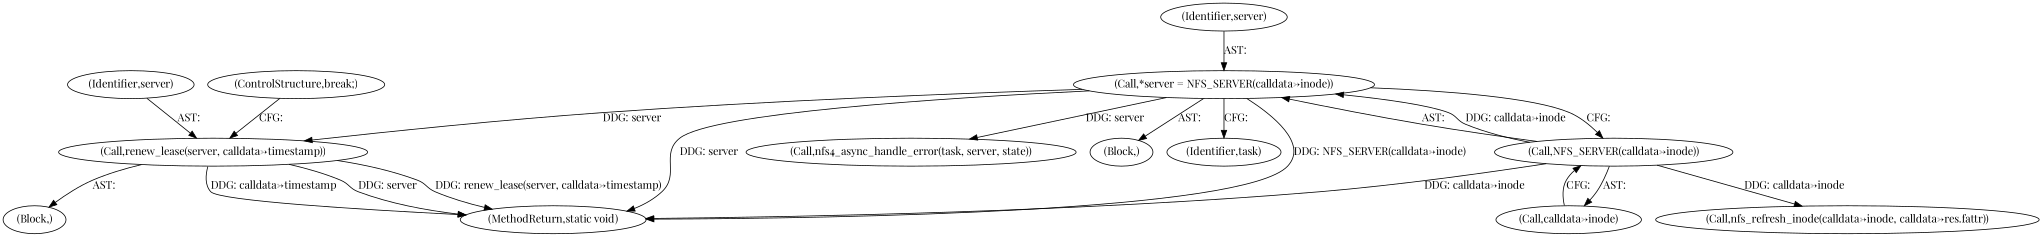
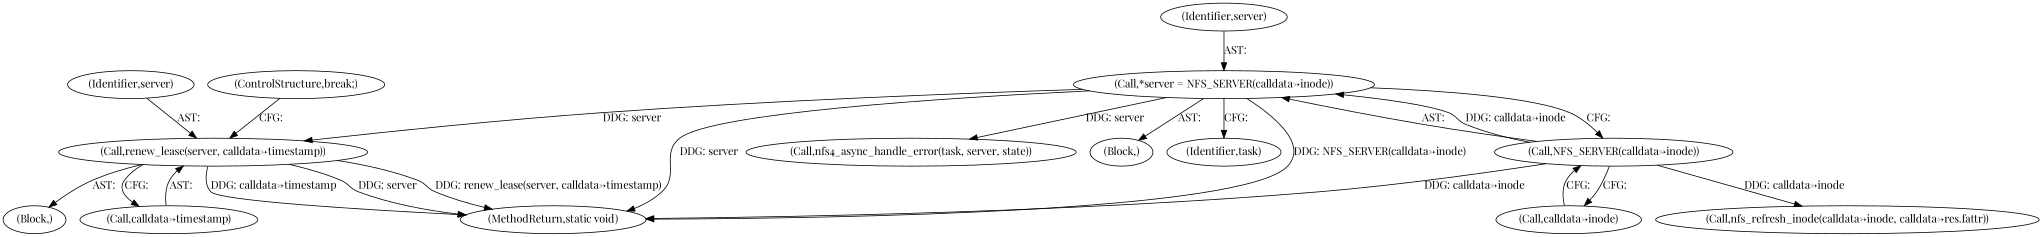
edge "(Call,NFS_SERVER(calldata->inode))" -> "(Call,calldata->inode)": label "AST: " -> "CFG: "
node "(Call,calldata->timestamp)": added
